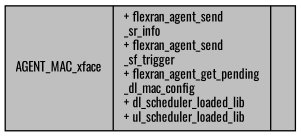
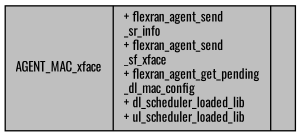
node "AGENT_MAC_xface": text "_sf_trigger" -> "_sf_xface"
